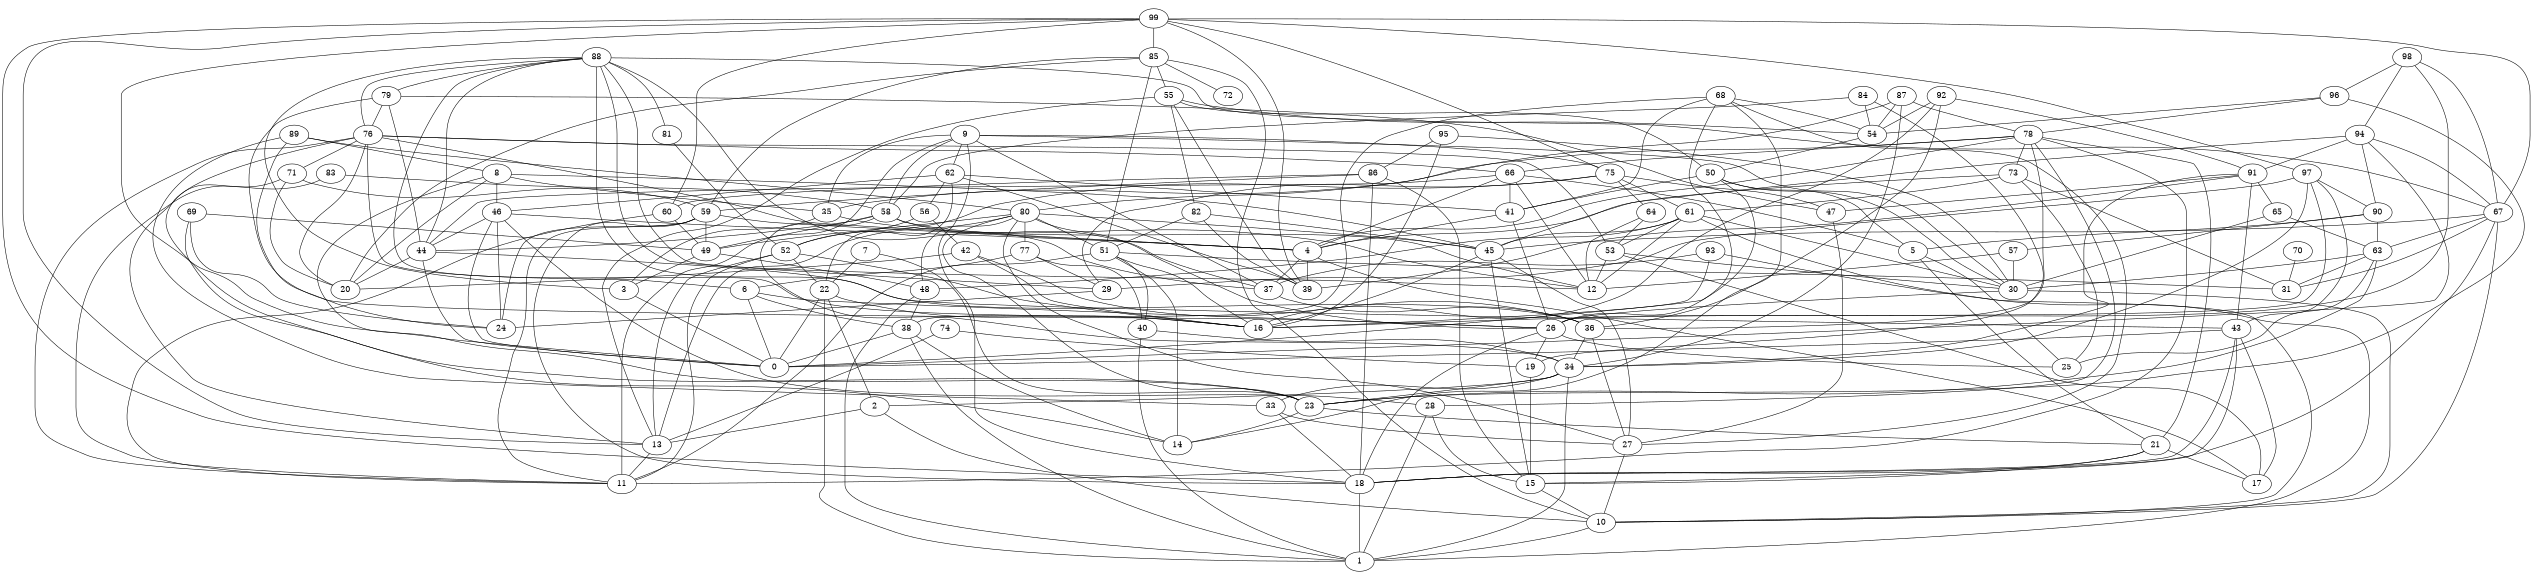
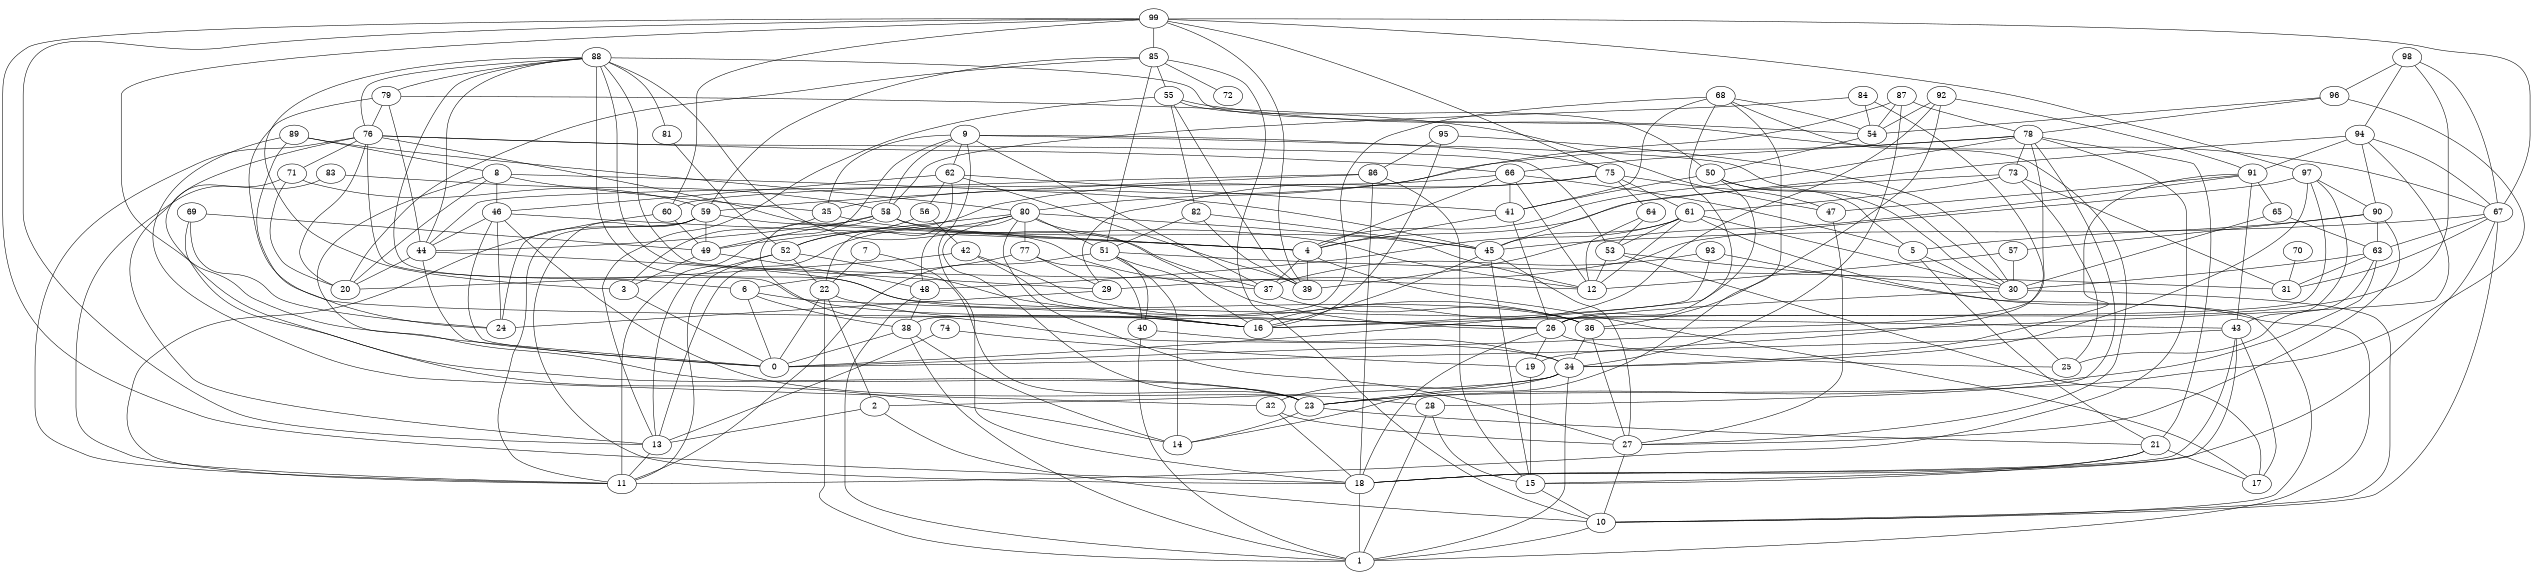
node "33": label "33" -> "32"
edge "90" -- "27": added
